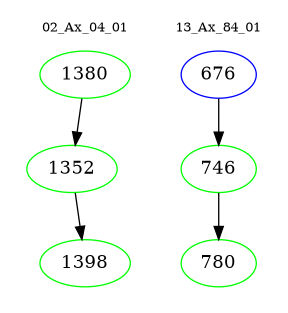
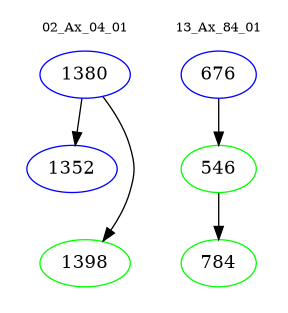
node "1380": color green -> blue
node "1352": color green -> blue
node "746": label "746" -> "546"
edge "1352" -> "1398": now "1380" -> "1398"
node "780": label "780" -> "784"
